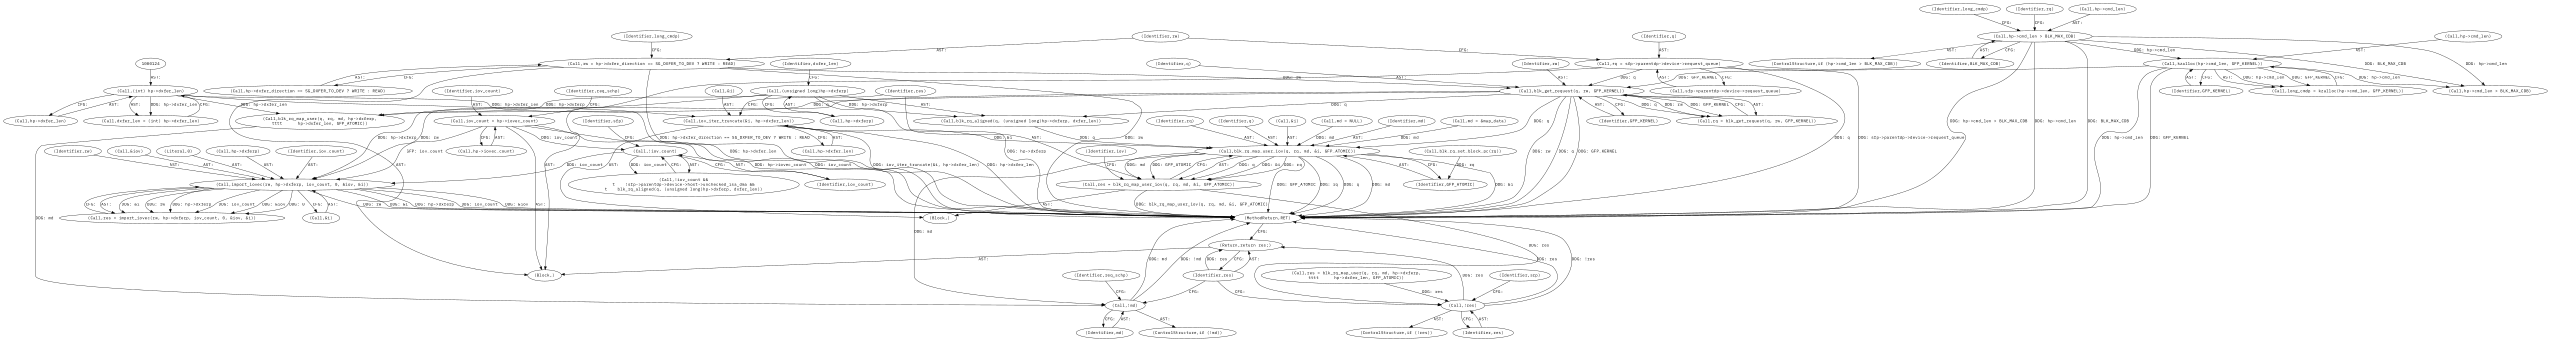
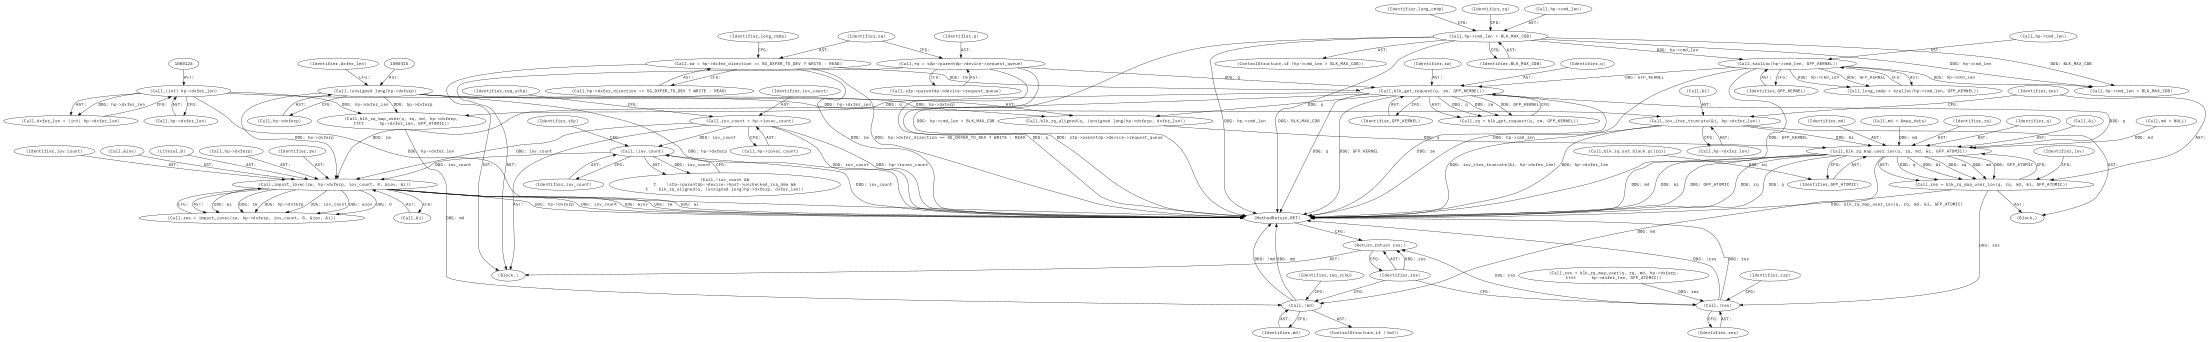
node "1000315": added
edge "(Call,iov_count = hp->iovec_count)" -> "(Call,import_iovec(rw, hp->dxferp, iov_count, 0, &iov, &i))": label "GFP: iov_count" -> "DDG: iov_count"
edge "(Call,!iov_count)" -> "(MethodReturn,RET)": added, label "DDG: iov_count"
node "(ControlStructure,if (!res))": removed
